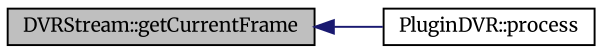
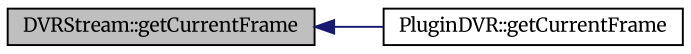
node "PluginDVR::process": label "PluginDVR::process" -> "PluginDVR::getCurrentFrame"
